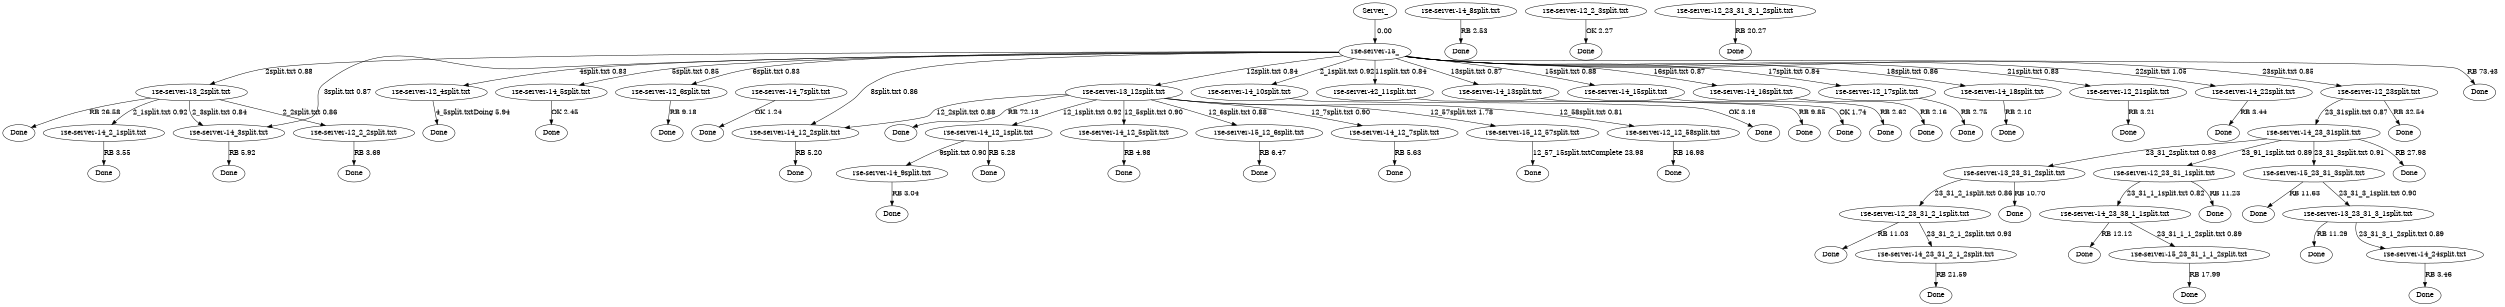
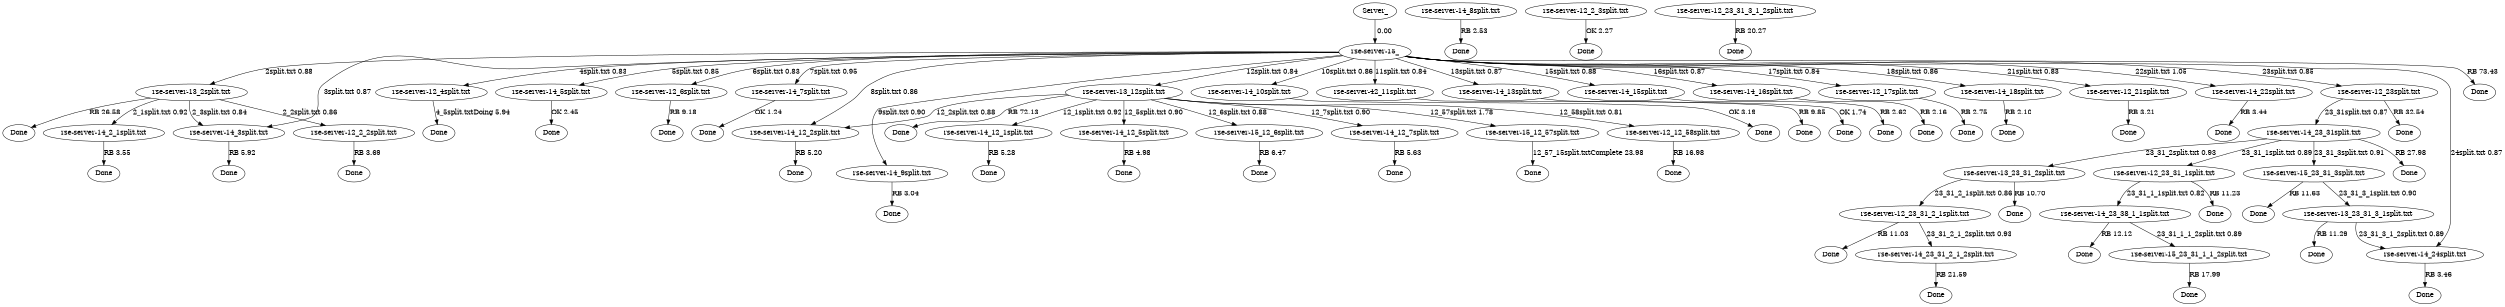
edge "rse-server-15_" -> "rse-server-14_7split.txt": added, label "7split.txt 0.95"
edge "rse-server-15_" -> "rse-server-14_24split.txt": added, label "24split.txt 0.87"
edge "rse-server-15_" -> "rse-server-14_10split.txt": label "2_1split.txt 0.92" -> "10split.txt 0.86"
edge "rse-server-14_12_1split.txt" -> "rse-server-14_9split.txt": now "rse-server-15_" -> "rse-server-14_9split.txt"
edge "rse-server-14_23_31split.txt" -> "rse-server-12_23_31_1split.txt": label "23_91_1split.txt 0.89" -> "23_31_1split.txt 0.89"
